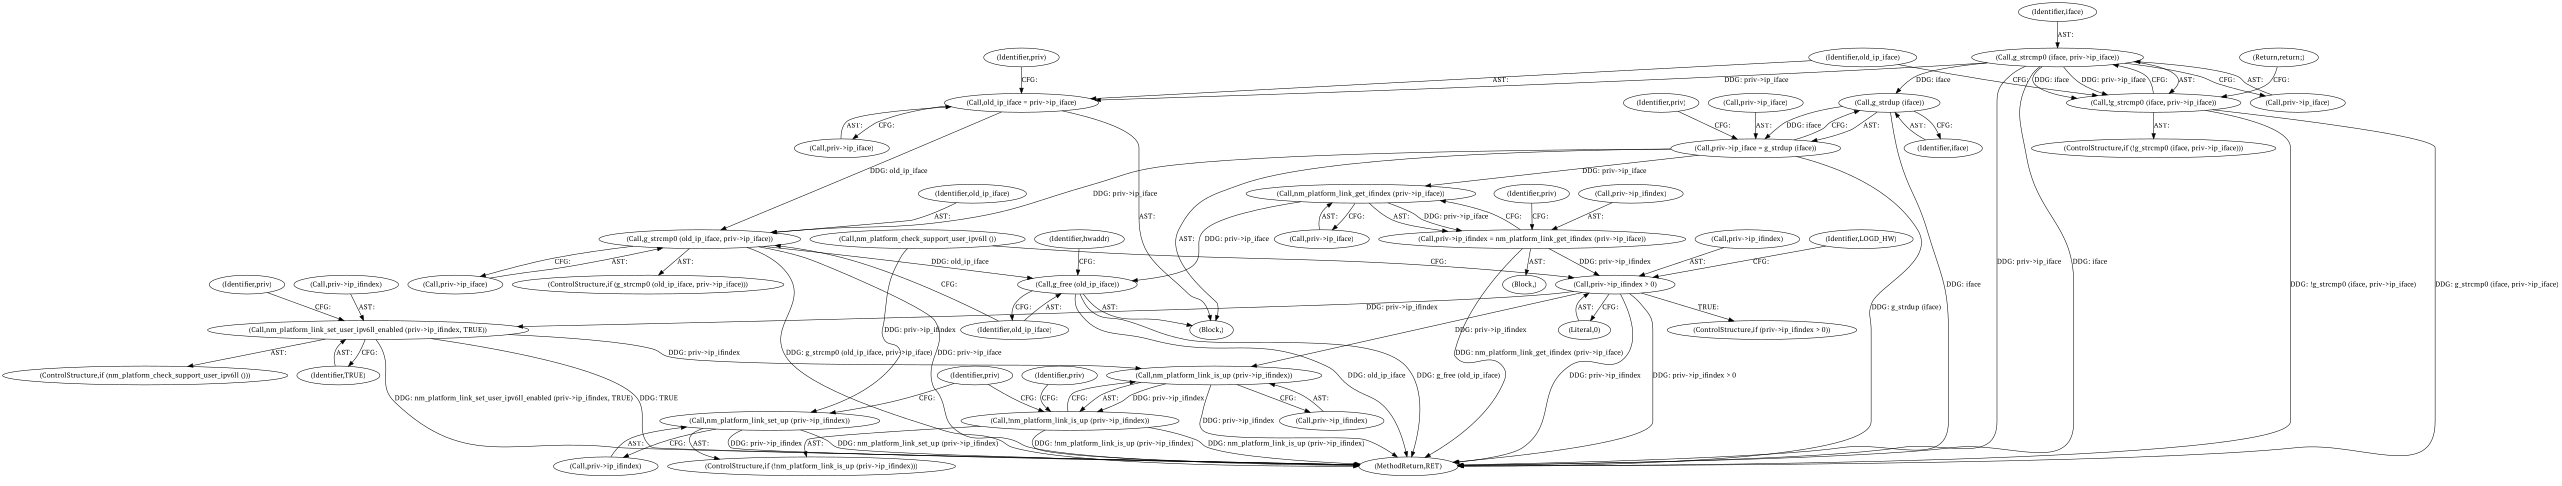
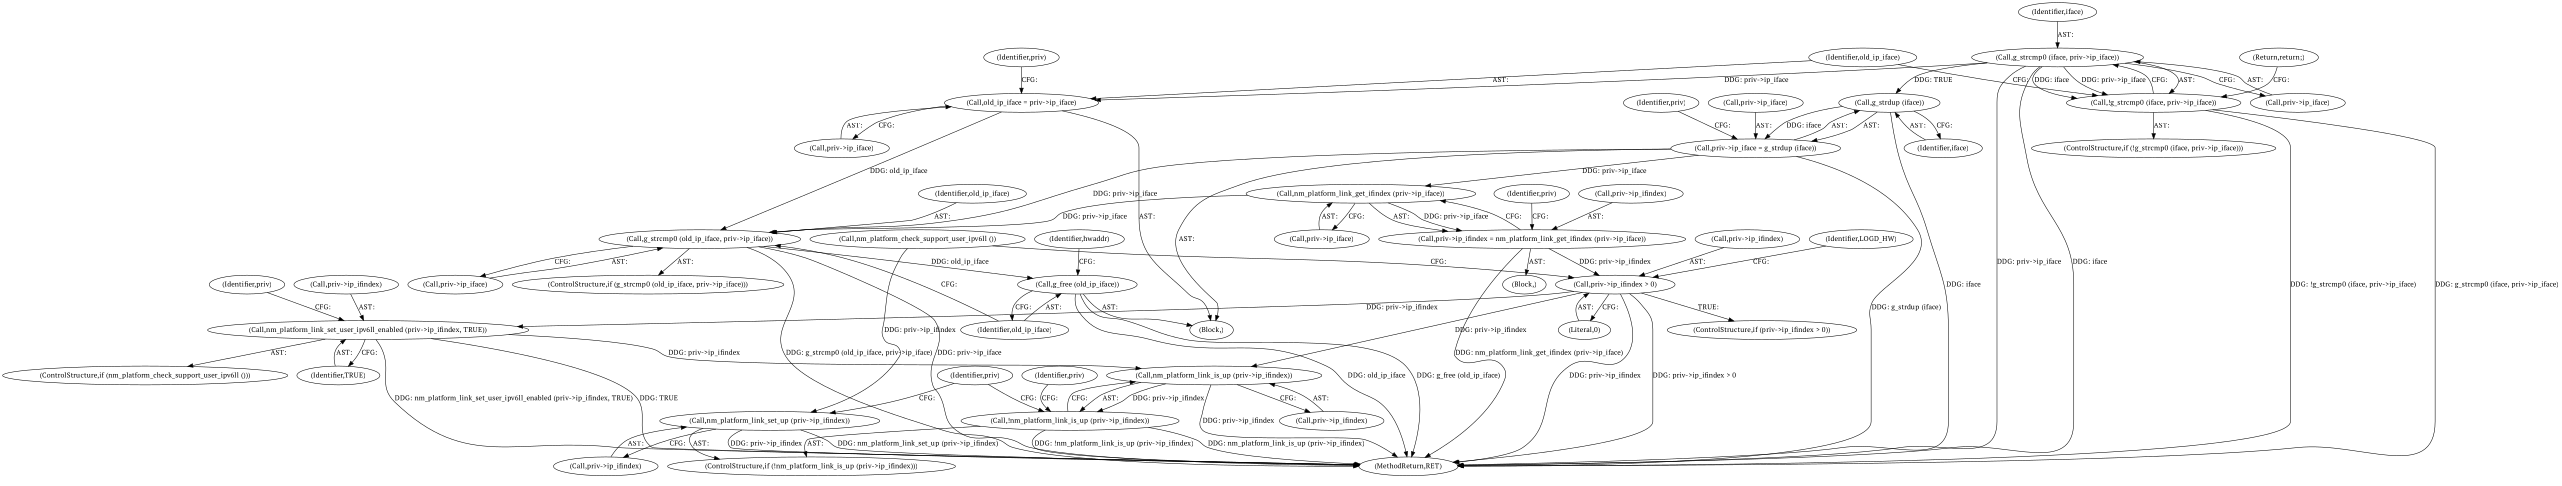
edge "(Call,g_strcmp0 (iface, priv->ip_iface))" -> "(Call,g_strdup (iface))": label "DDG: iface" -> "DDG: TRUE"
edge "(Call,priv->ip_iface = g_strdup (iface))" -> "(Call,g_strdup (iface))": label "CFG: " -> "AST: "
edge "(Call,nm_platform_link_get_ifindex (priv->ip_iface))" -> "(Call,g_free (old_ip_iface))": now "(Call,nm_platform_link_get_ifindex (priv->ip_iface))" -> "(Call,g_strcmp0 (old_ip_iface, priv->ip_iface))"
